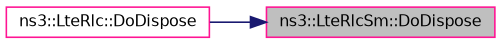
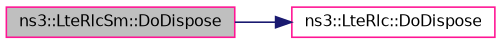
edge "ns3::LteRlc::DoDispose" -> "ns3::LteRlcSm::DoDispose": reversed
